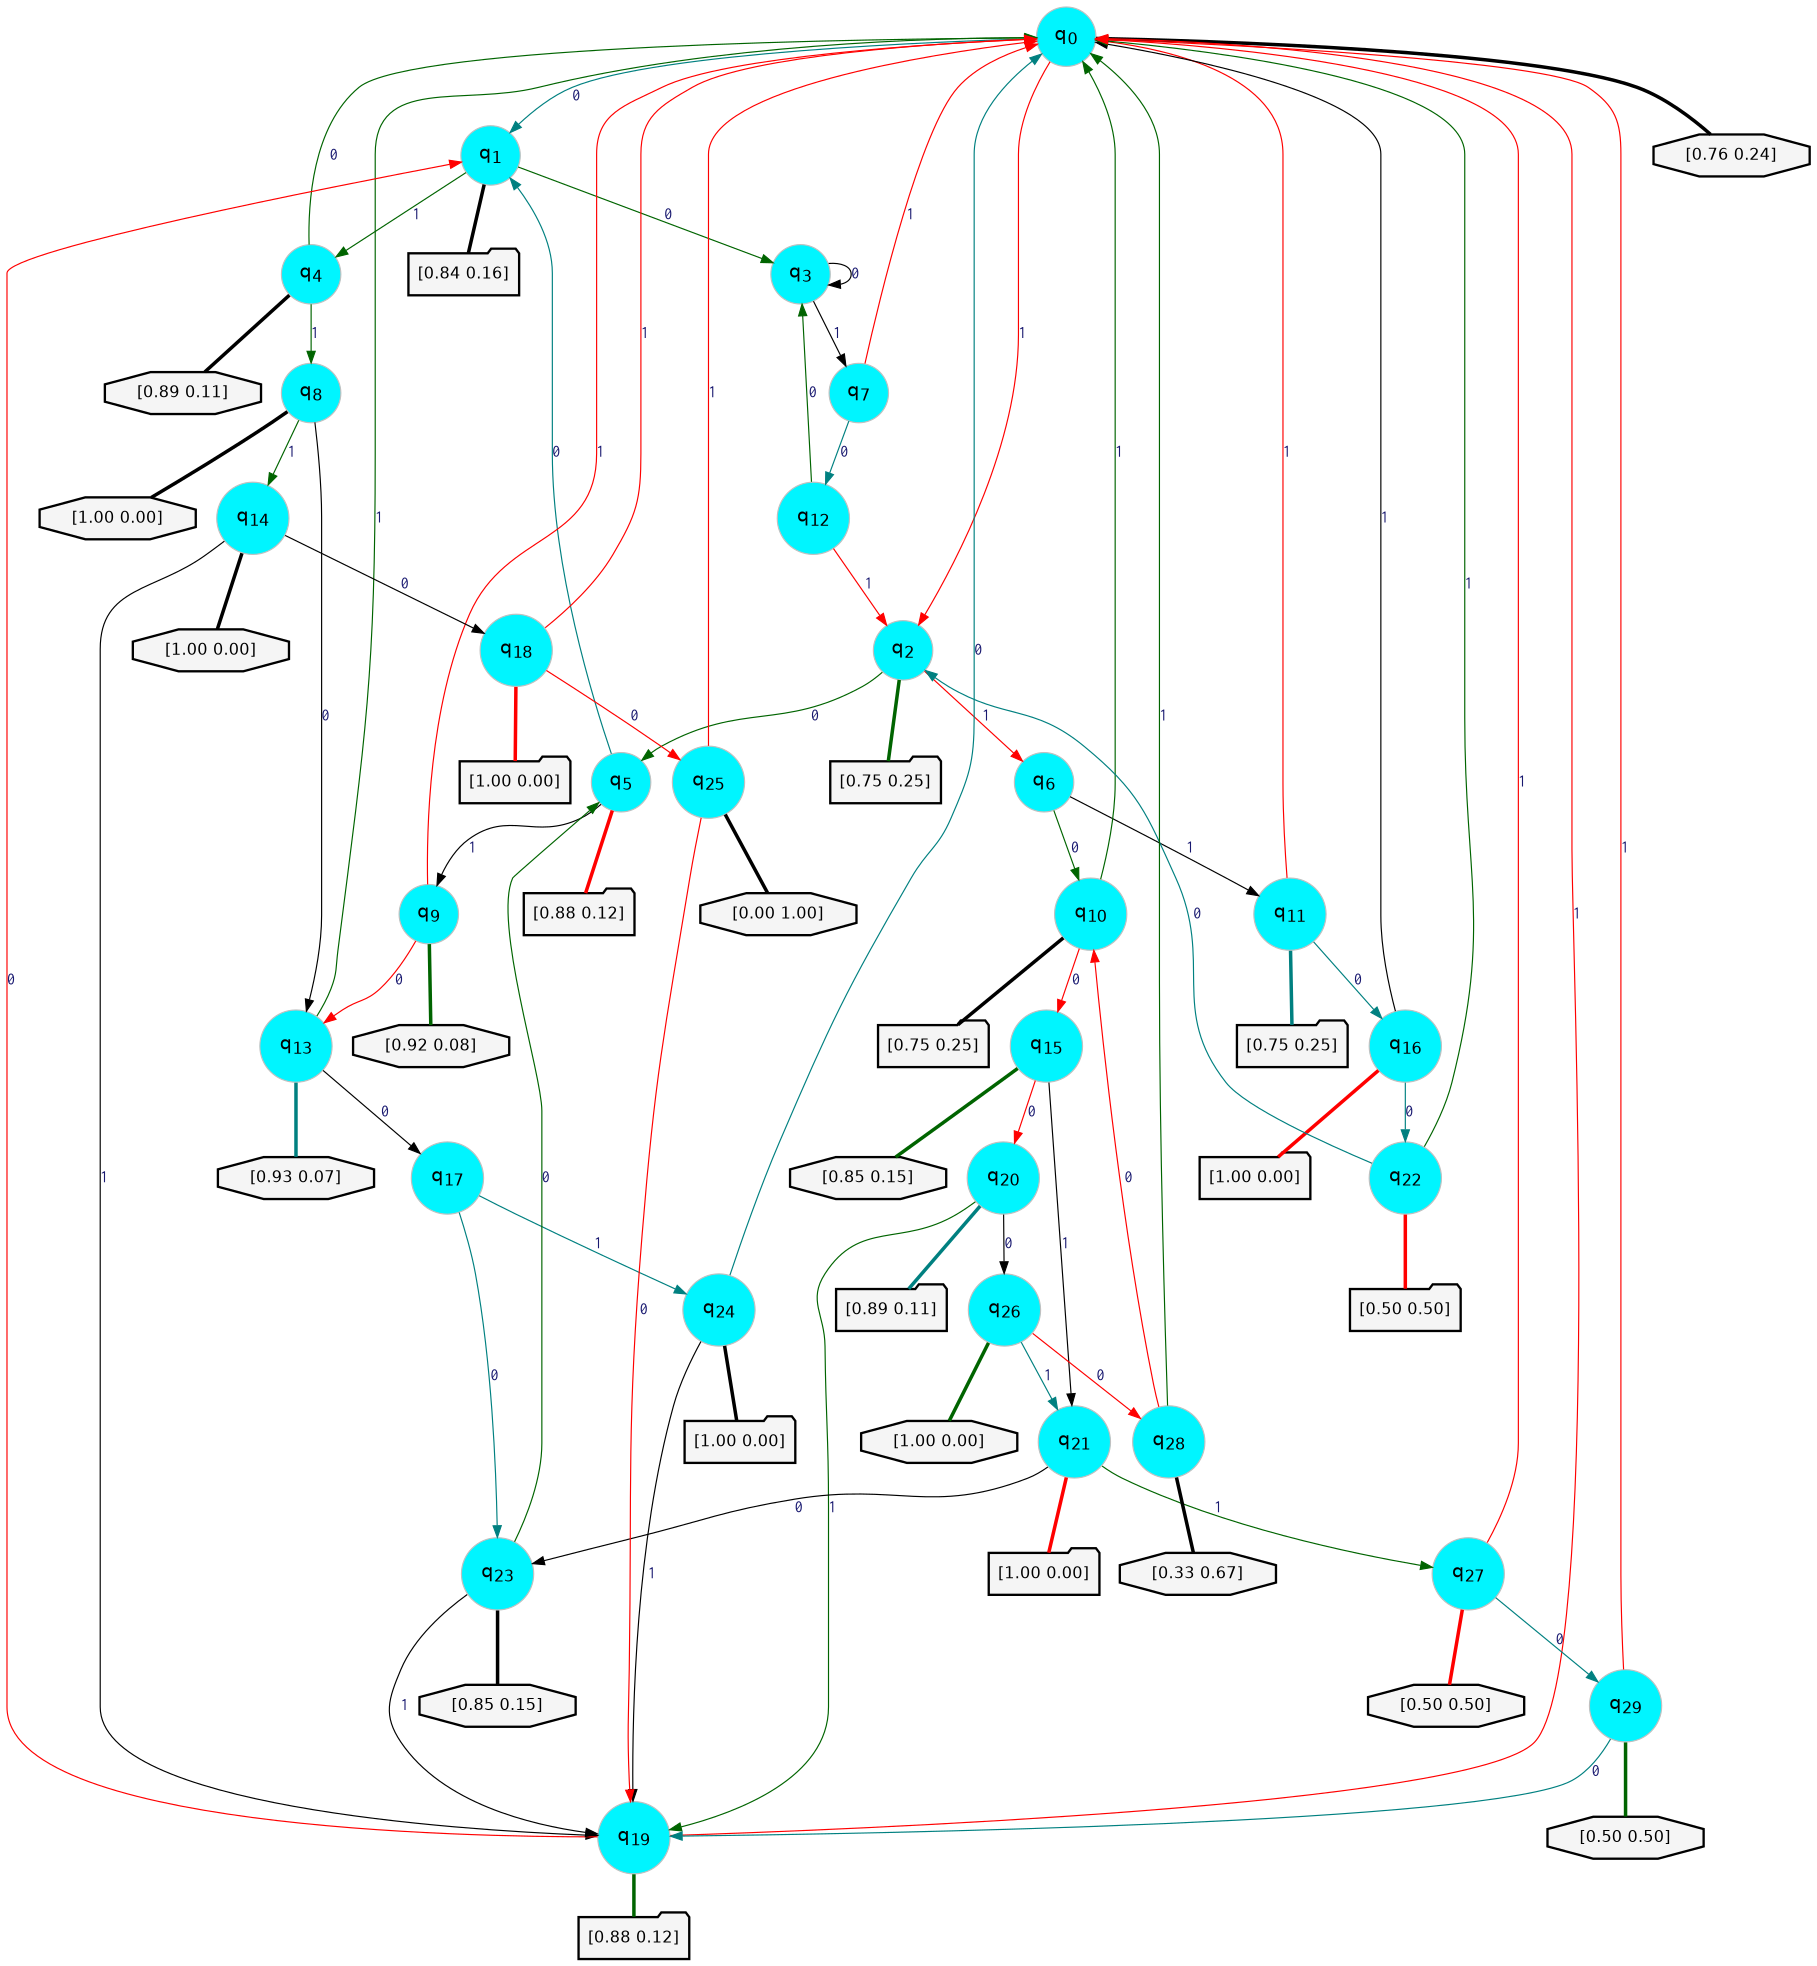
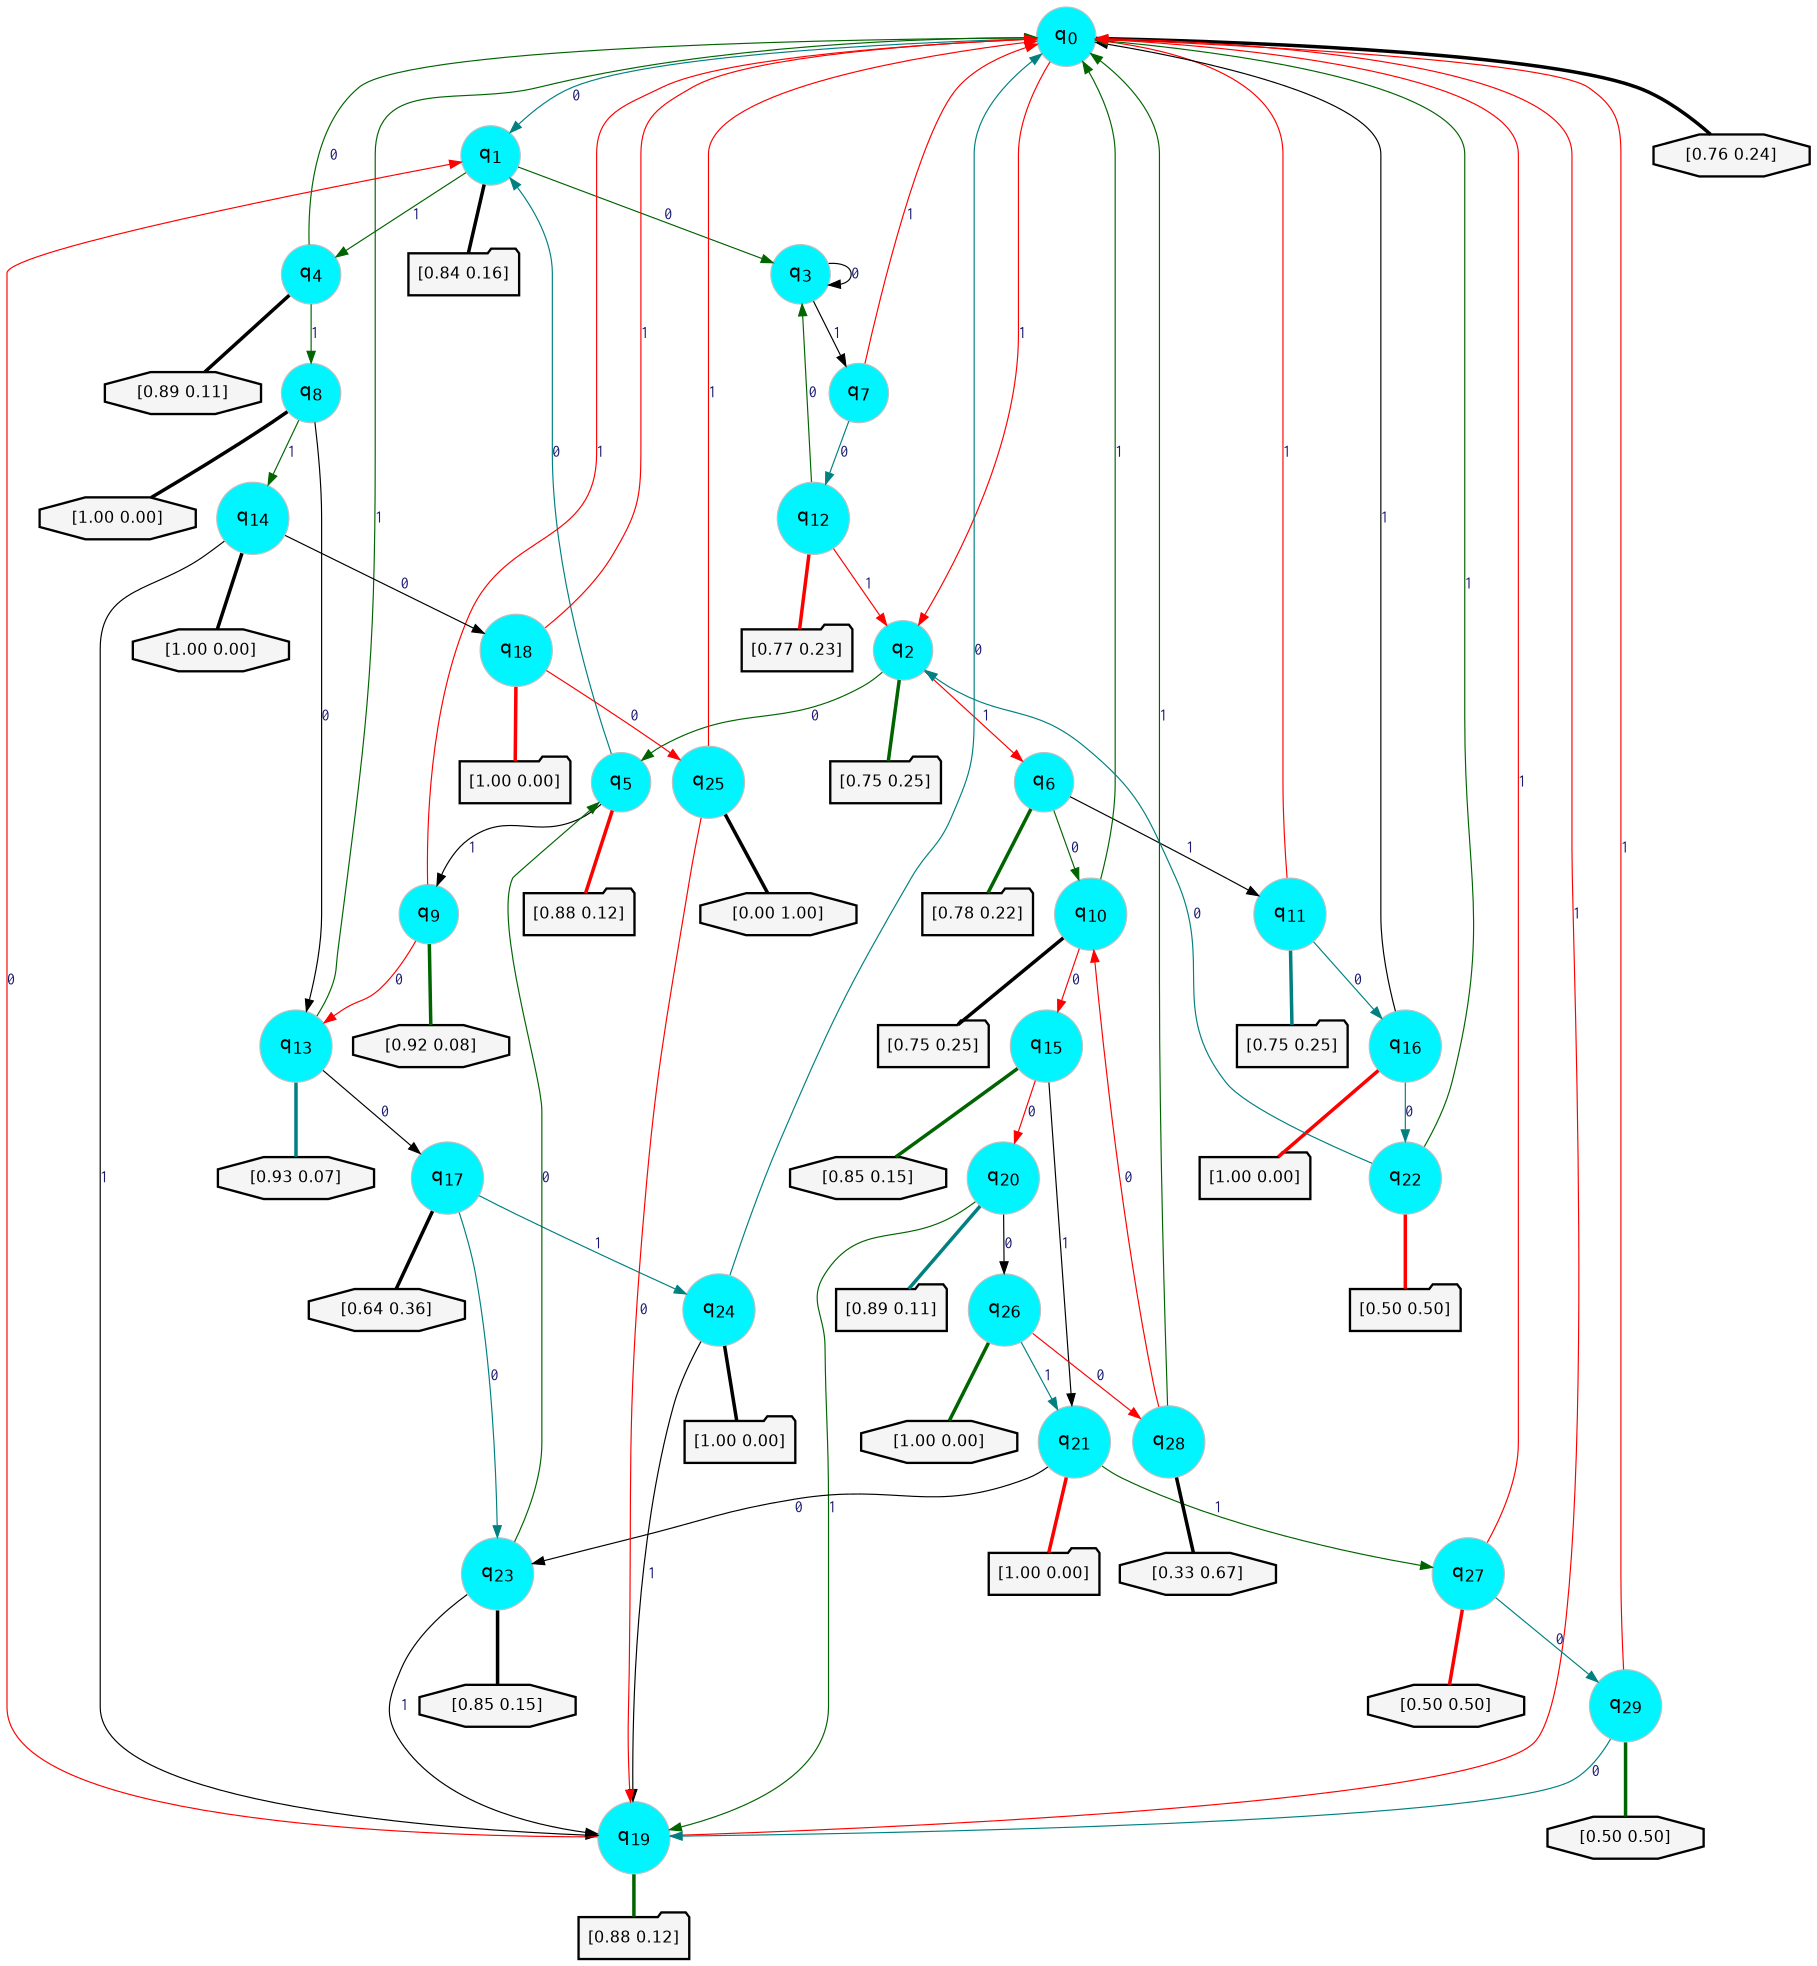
node "[0.77 0.23]": added
node "[0.78 0.22]": added
node "[0.64 0.36]": added
